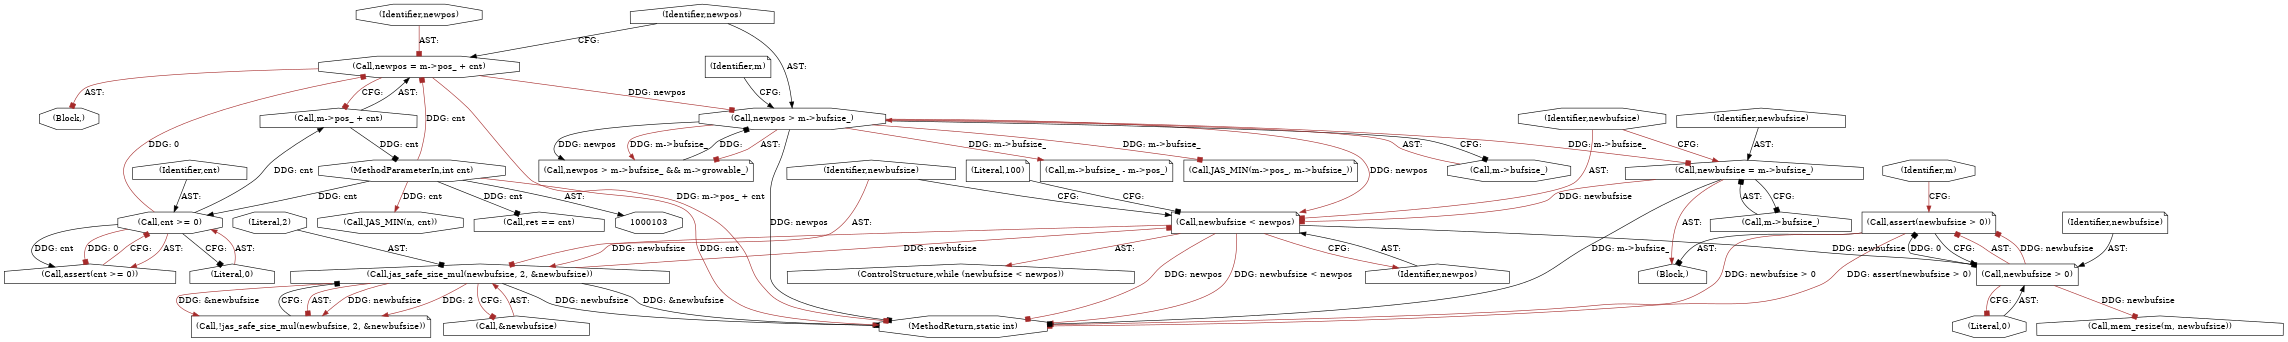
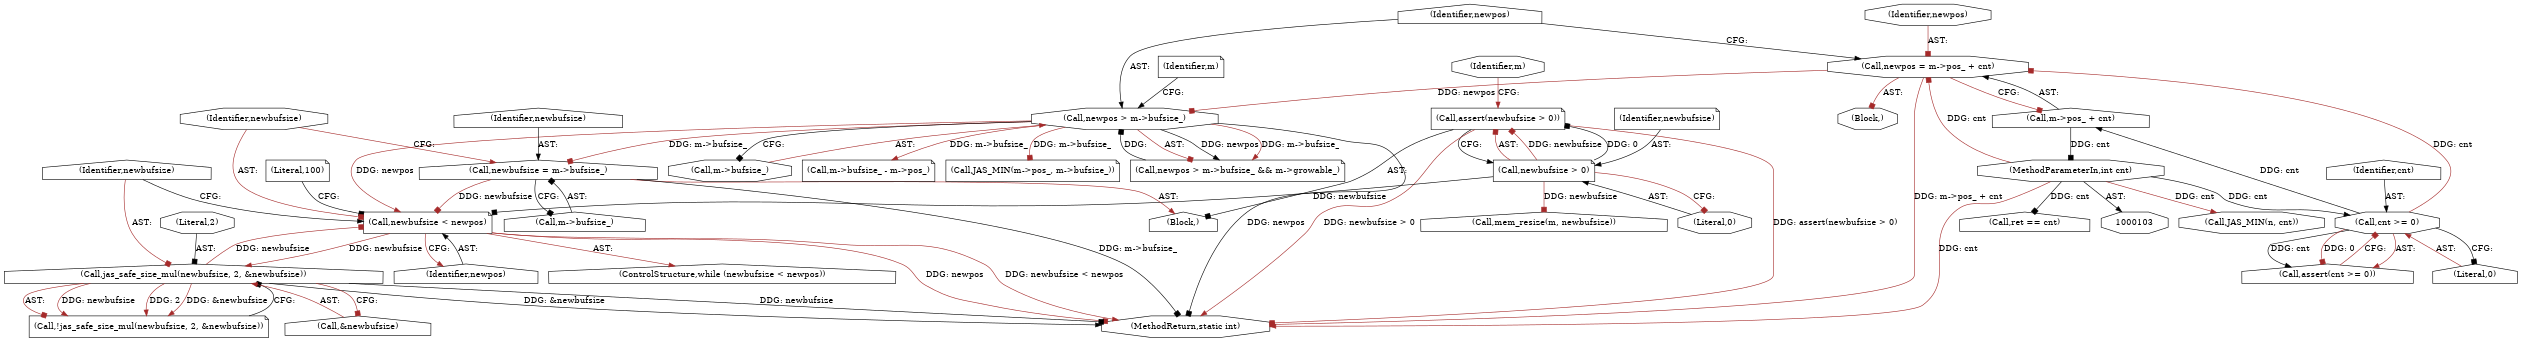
edge "(Call,cnt >= 0)" -> "(Call,newpos = m->pos_ + cnt)": label "DDG: 0" -> "DDG: cnt"
edge "(Call,newbufsize < newpos)" -> "(Call,newbufsize > 0)": reversed
